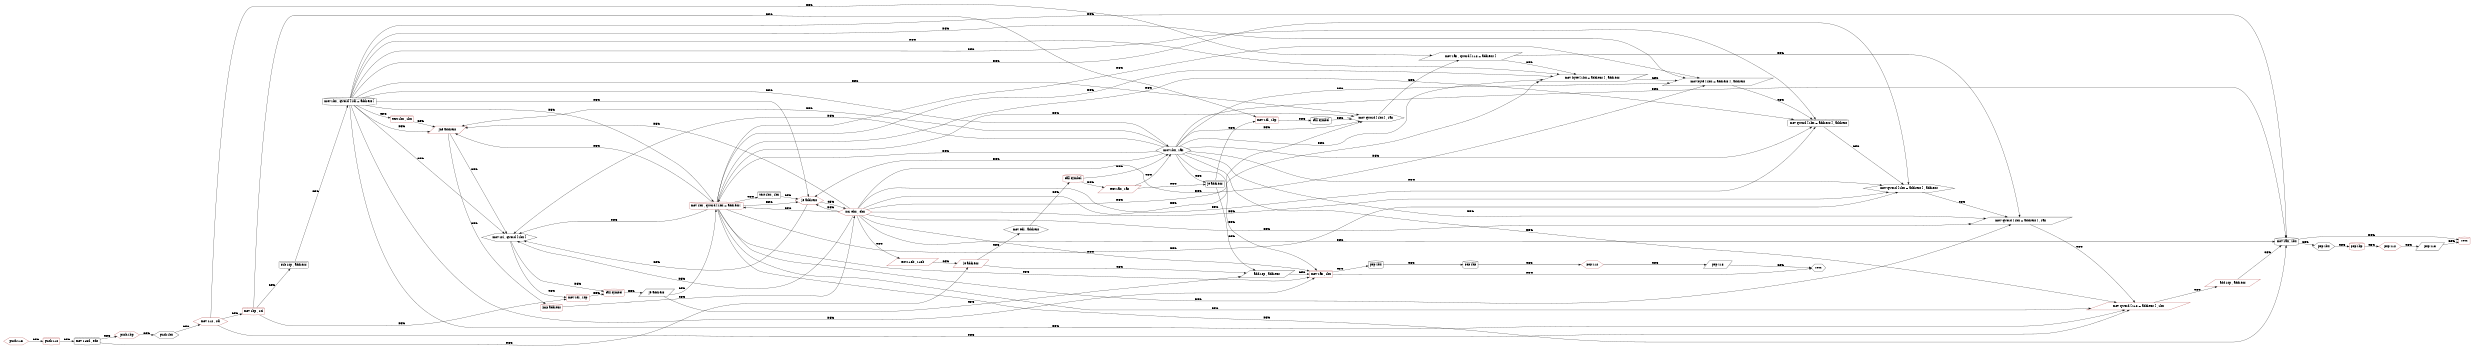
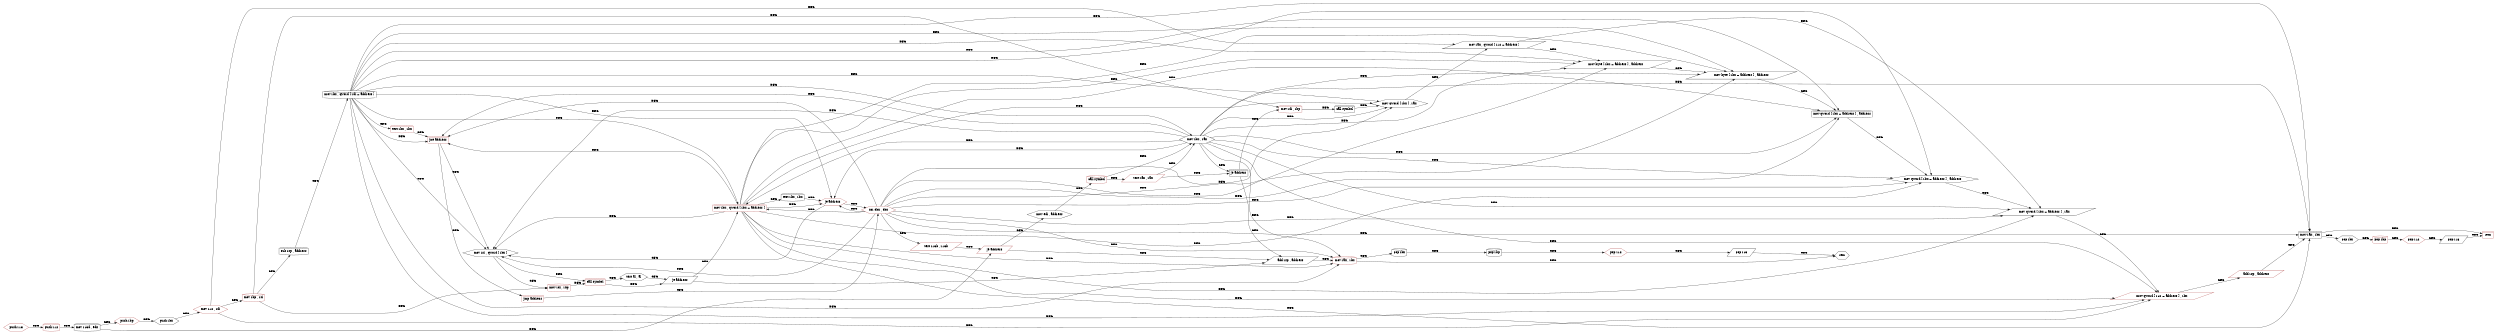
node "jne address": shape parallelogram -> cylinder
node "test al , al": added
